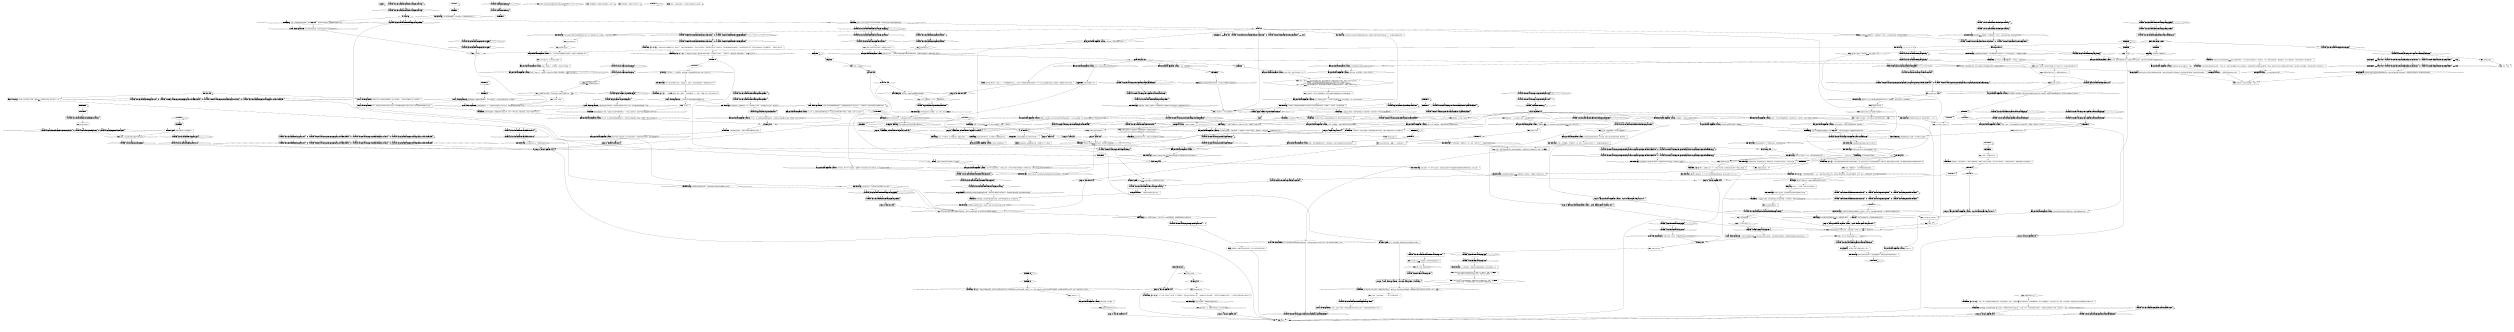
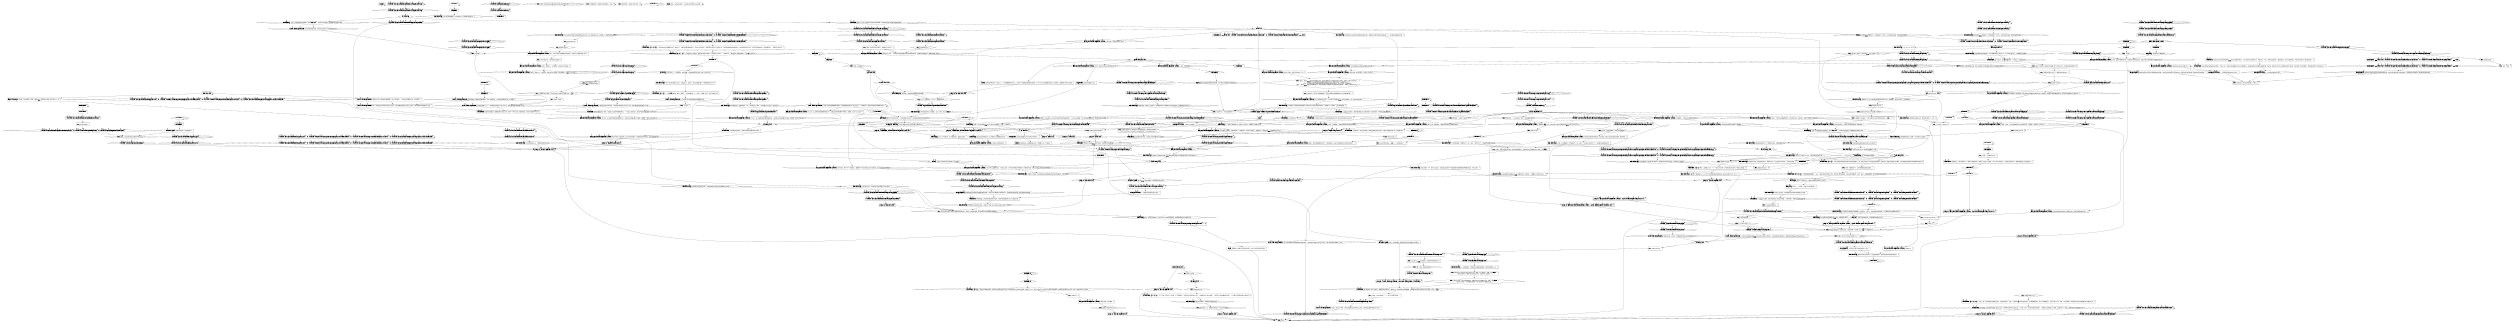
node "no Kim dev hub": label "no Kim dev hub" -> "no Kim intro hub"
